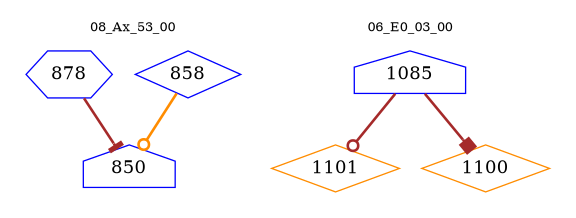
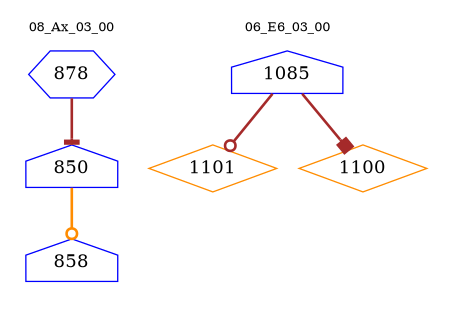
cluster "08_Ax_53_00": label "08_Ax_53_00" -> "08_Ax_03_00"
cluster "06_E0_03_00": label "06_E0_03_00" -> "06_E6_03_00"
node "858": shape diamond -> house
edge "858" -> "850": reversed
